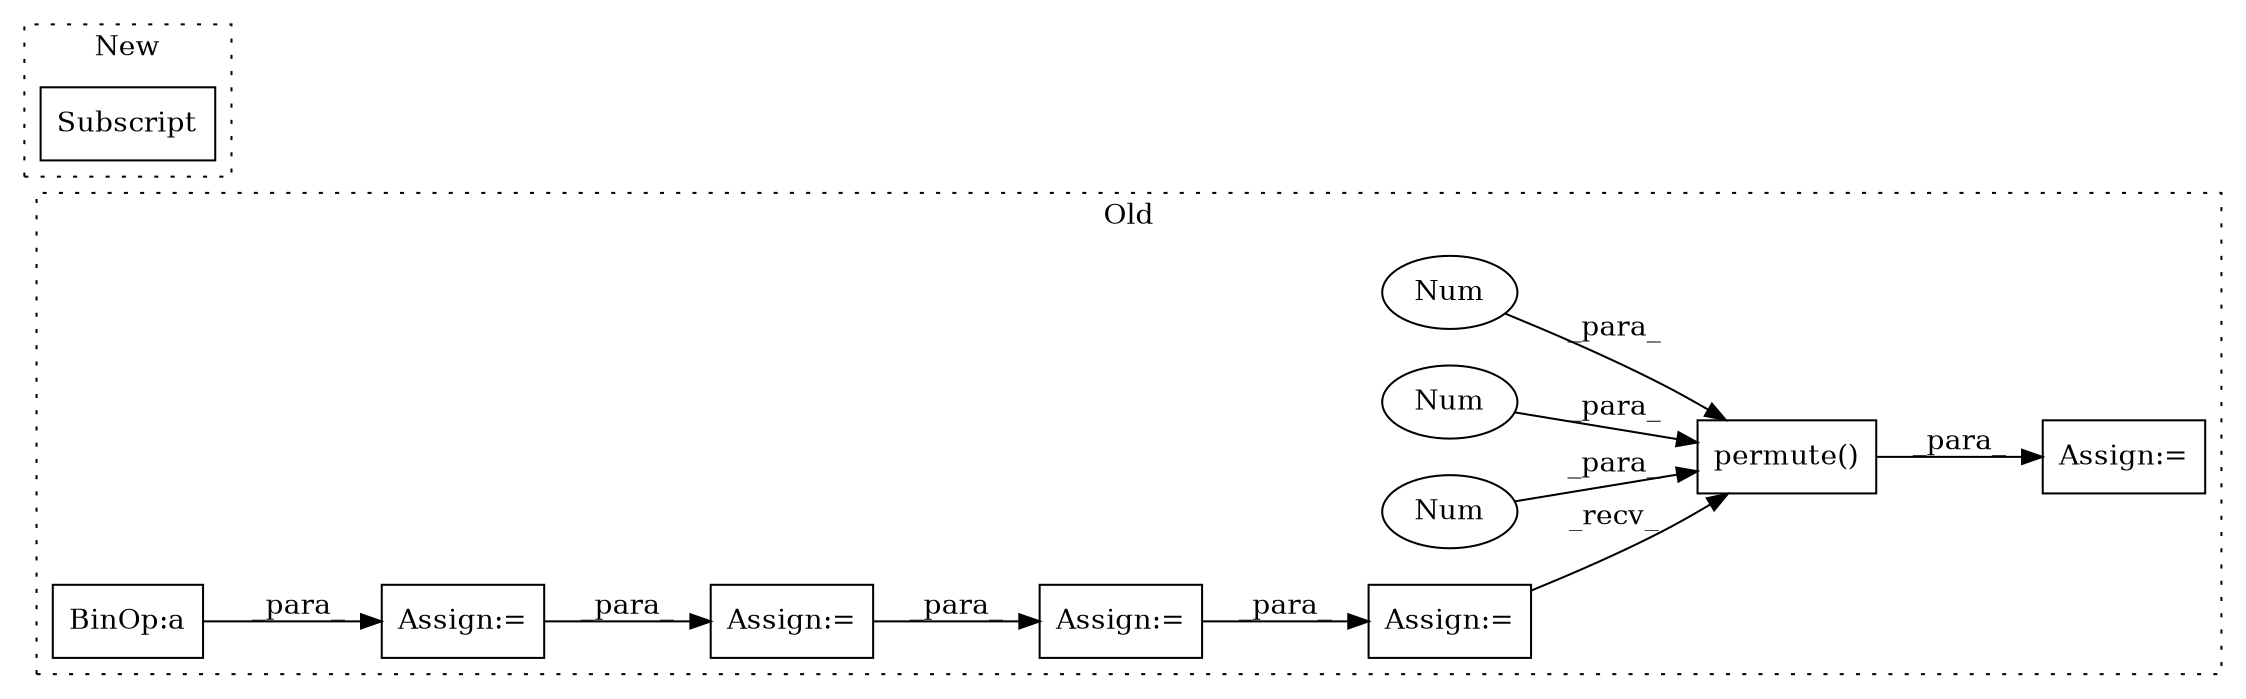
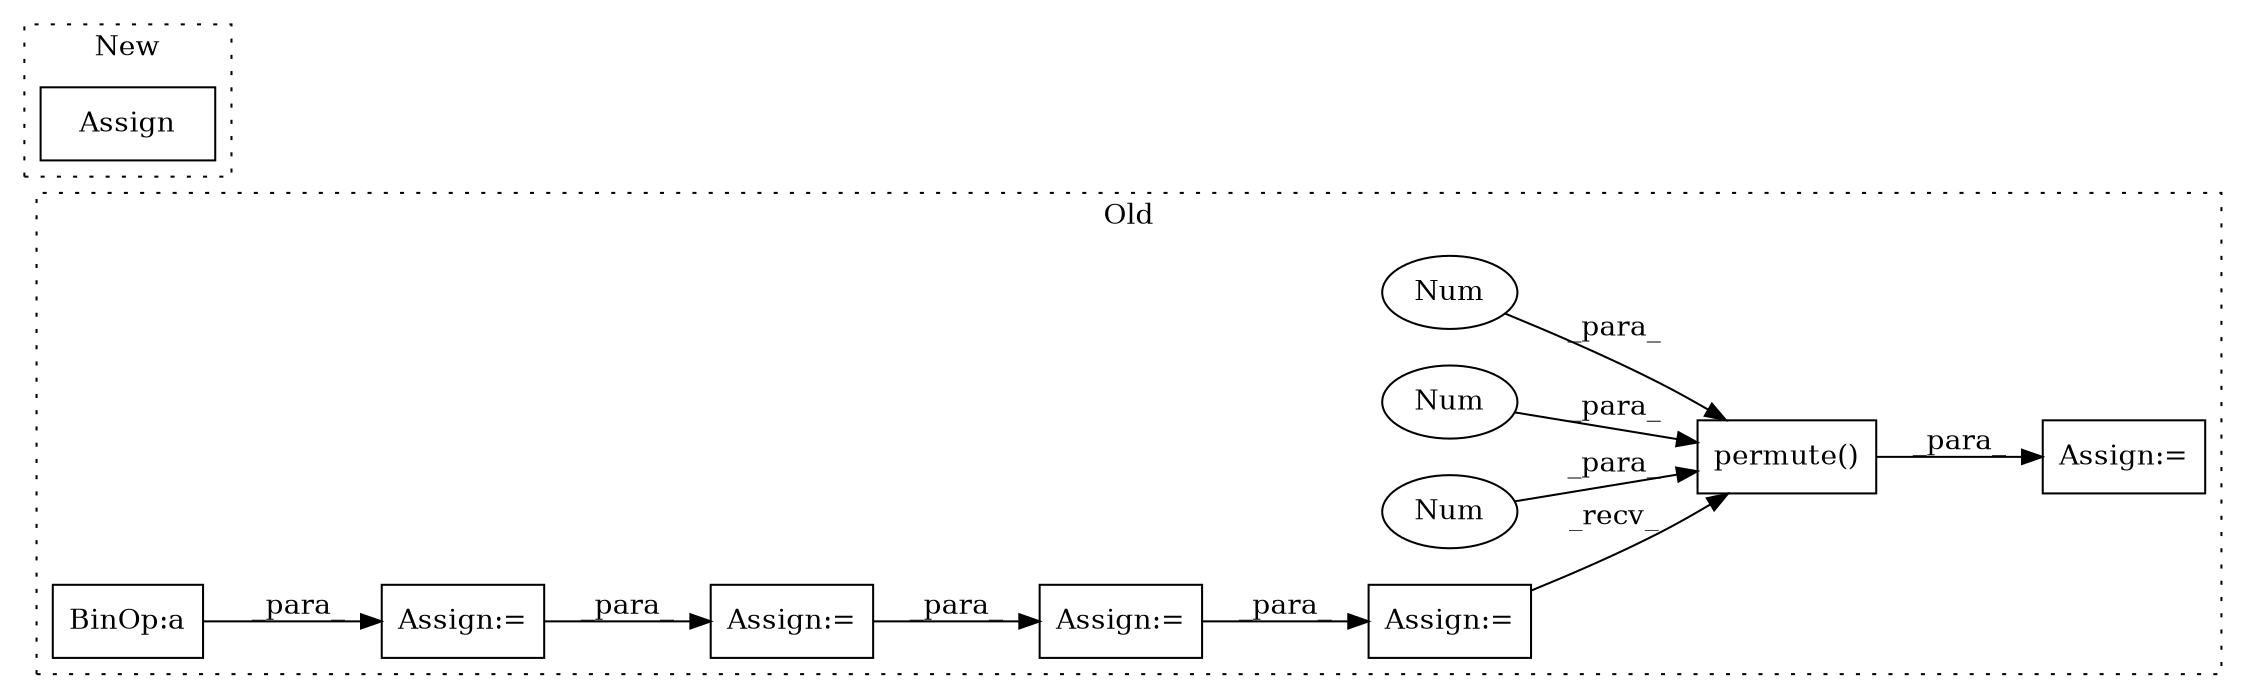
node "Subscript": label "Subscript" -> "Assign"
